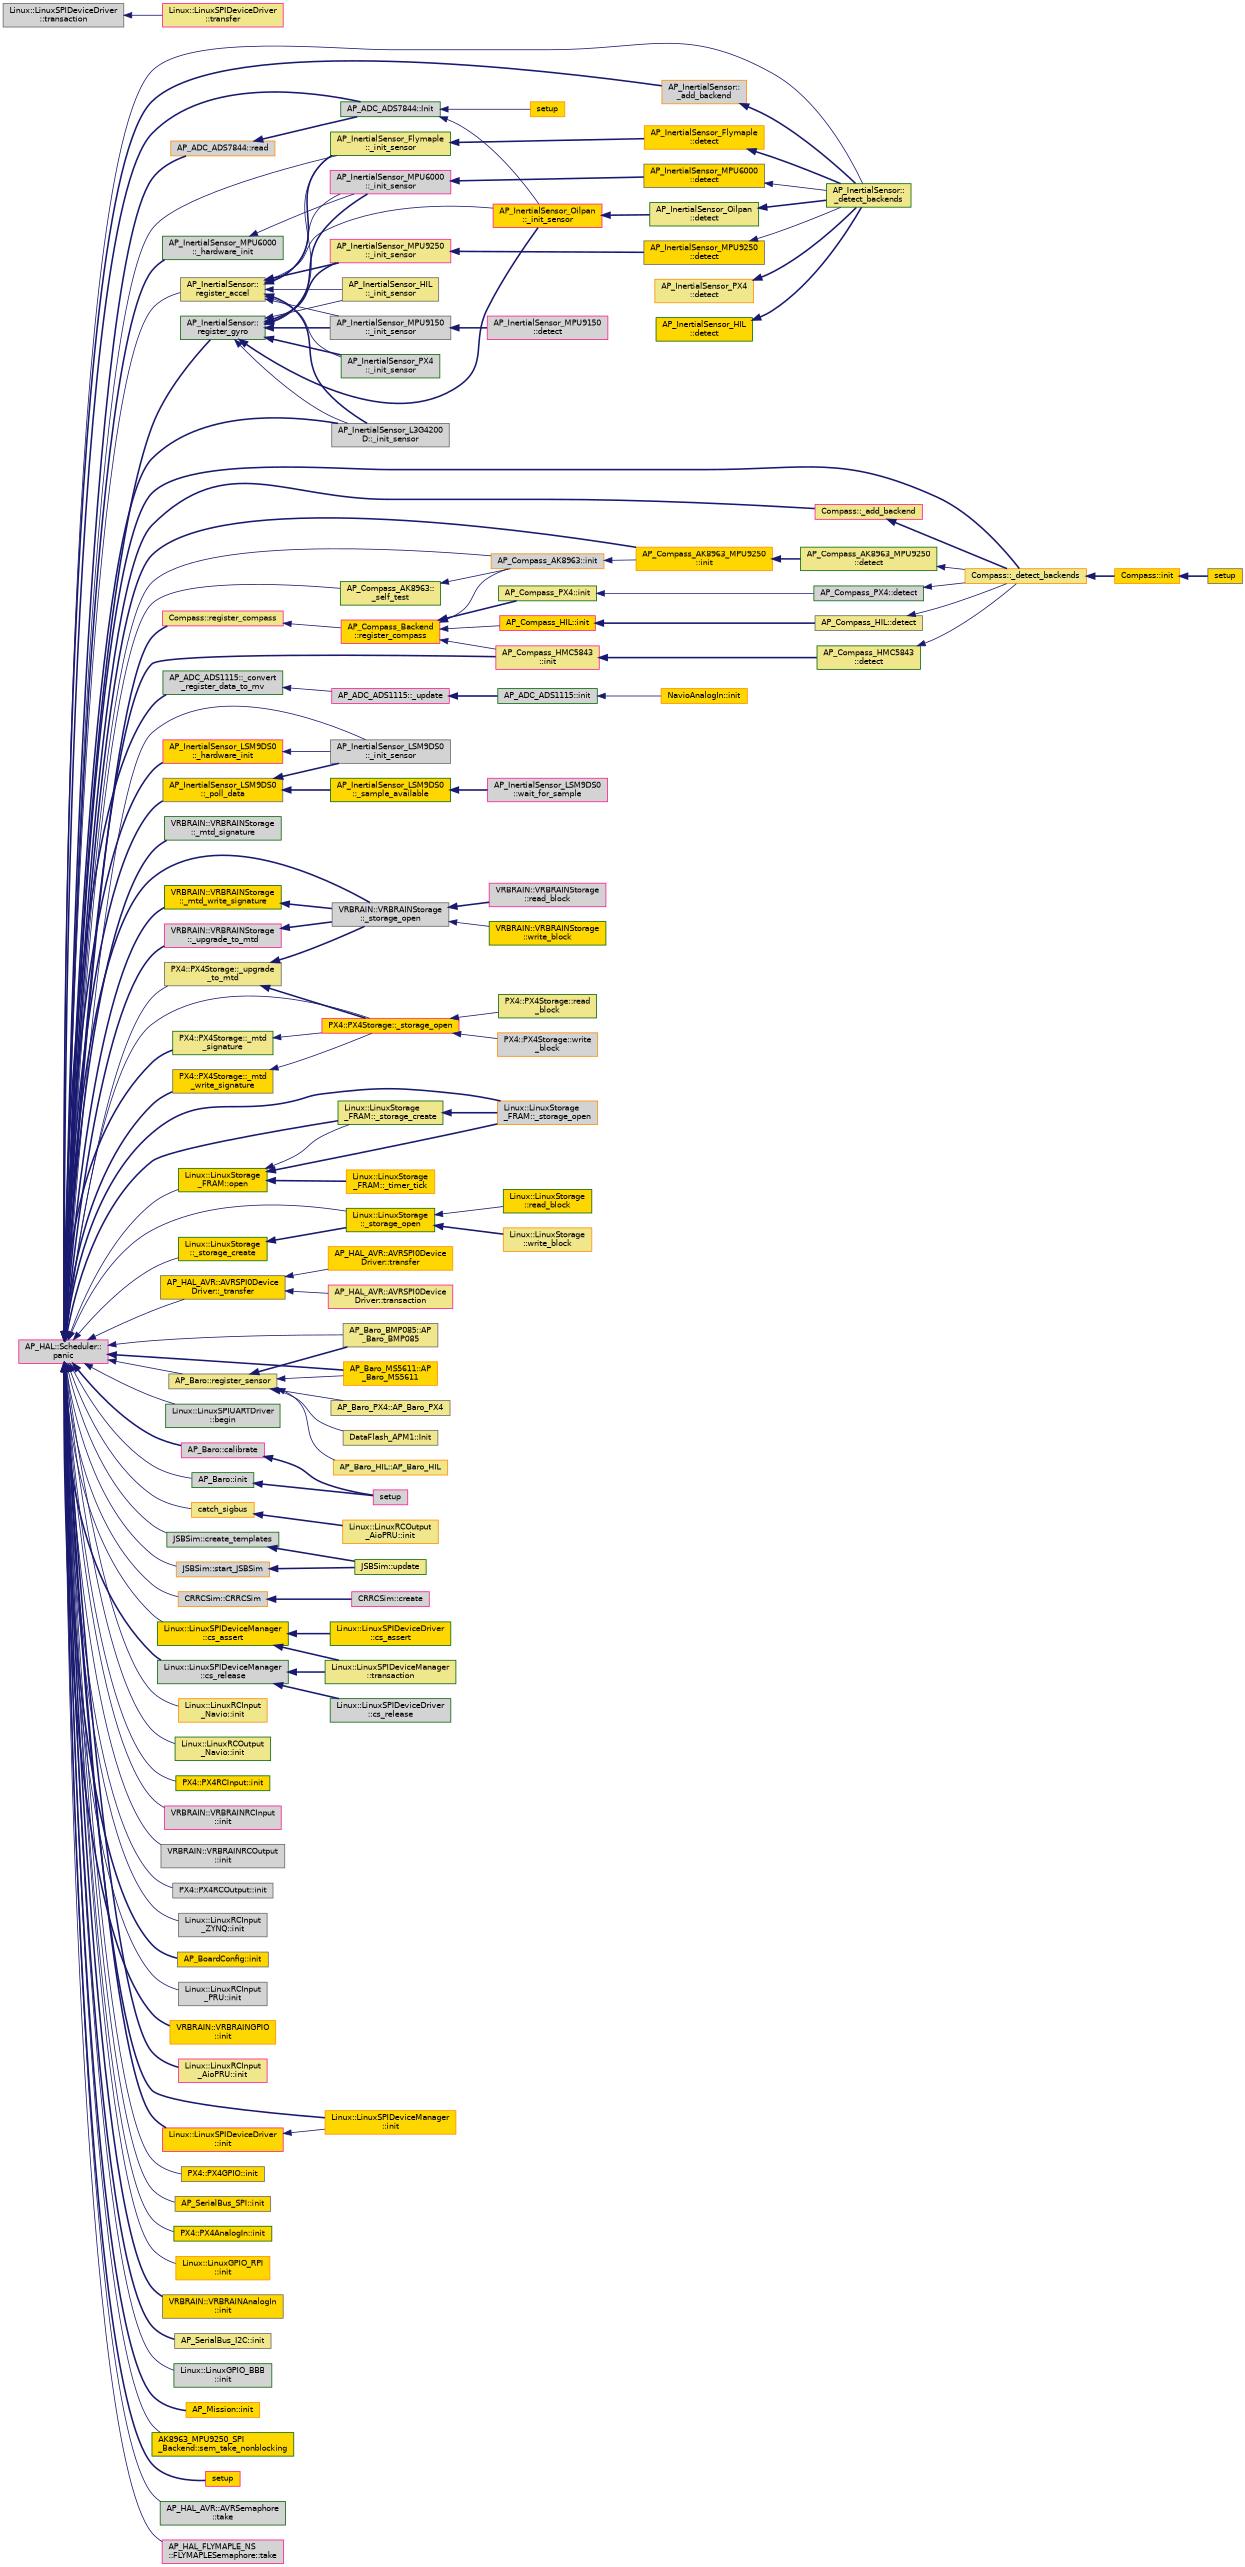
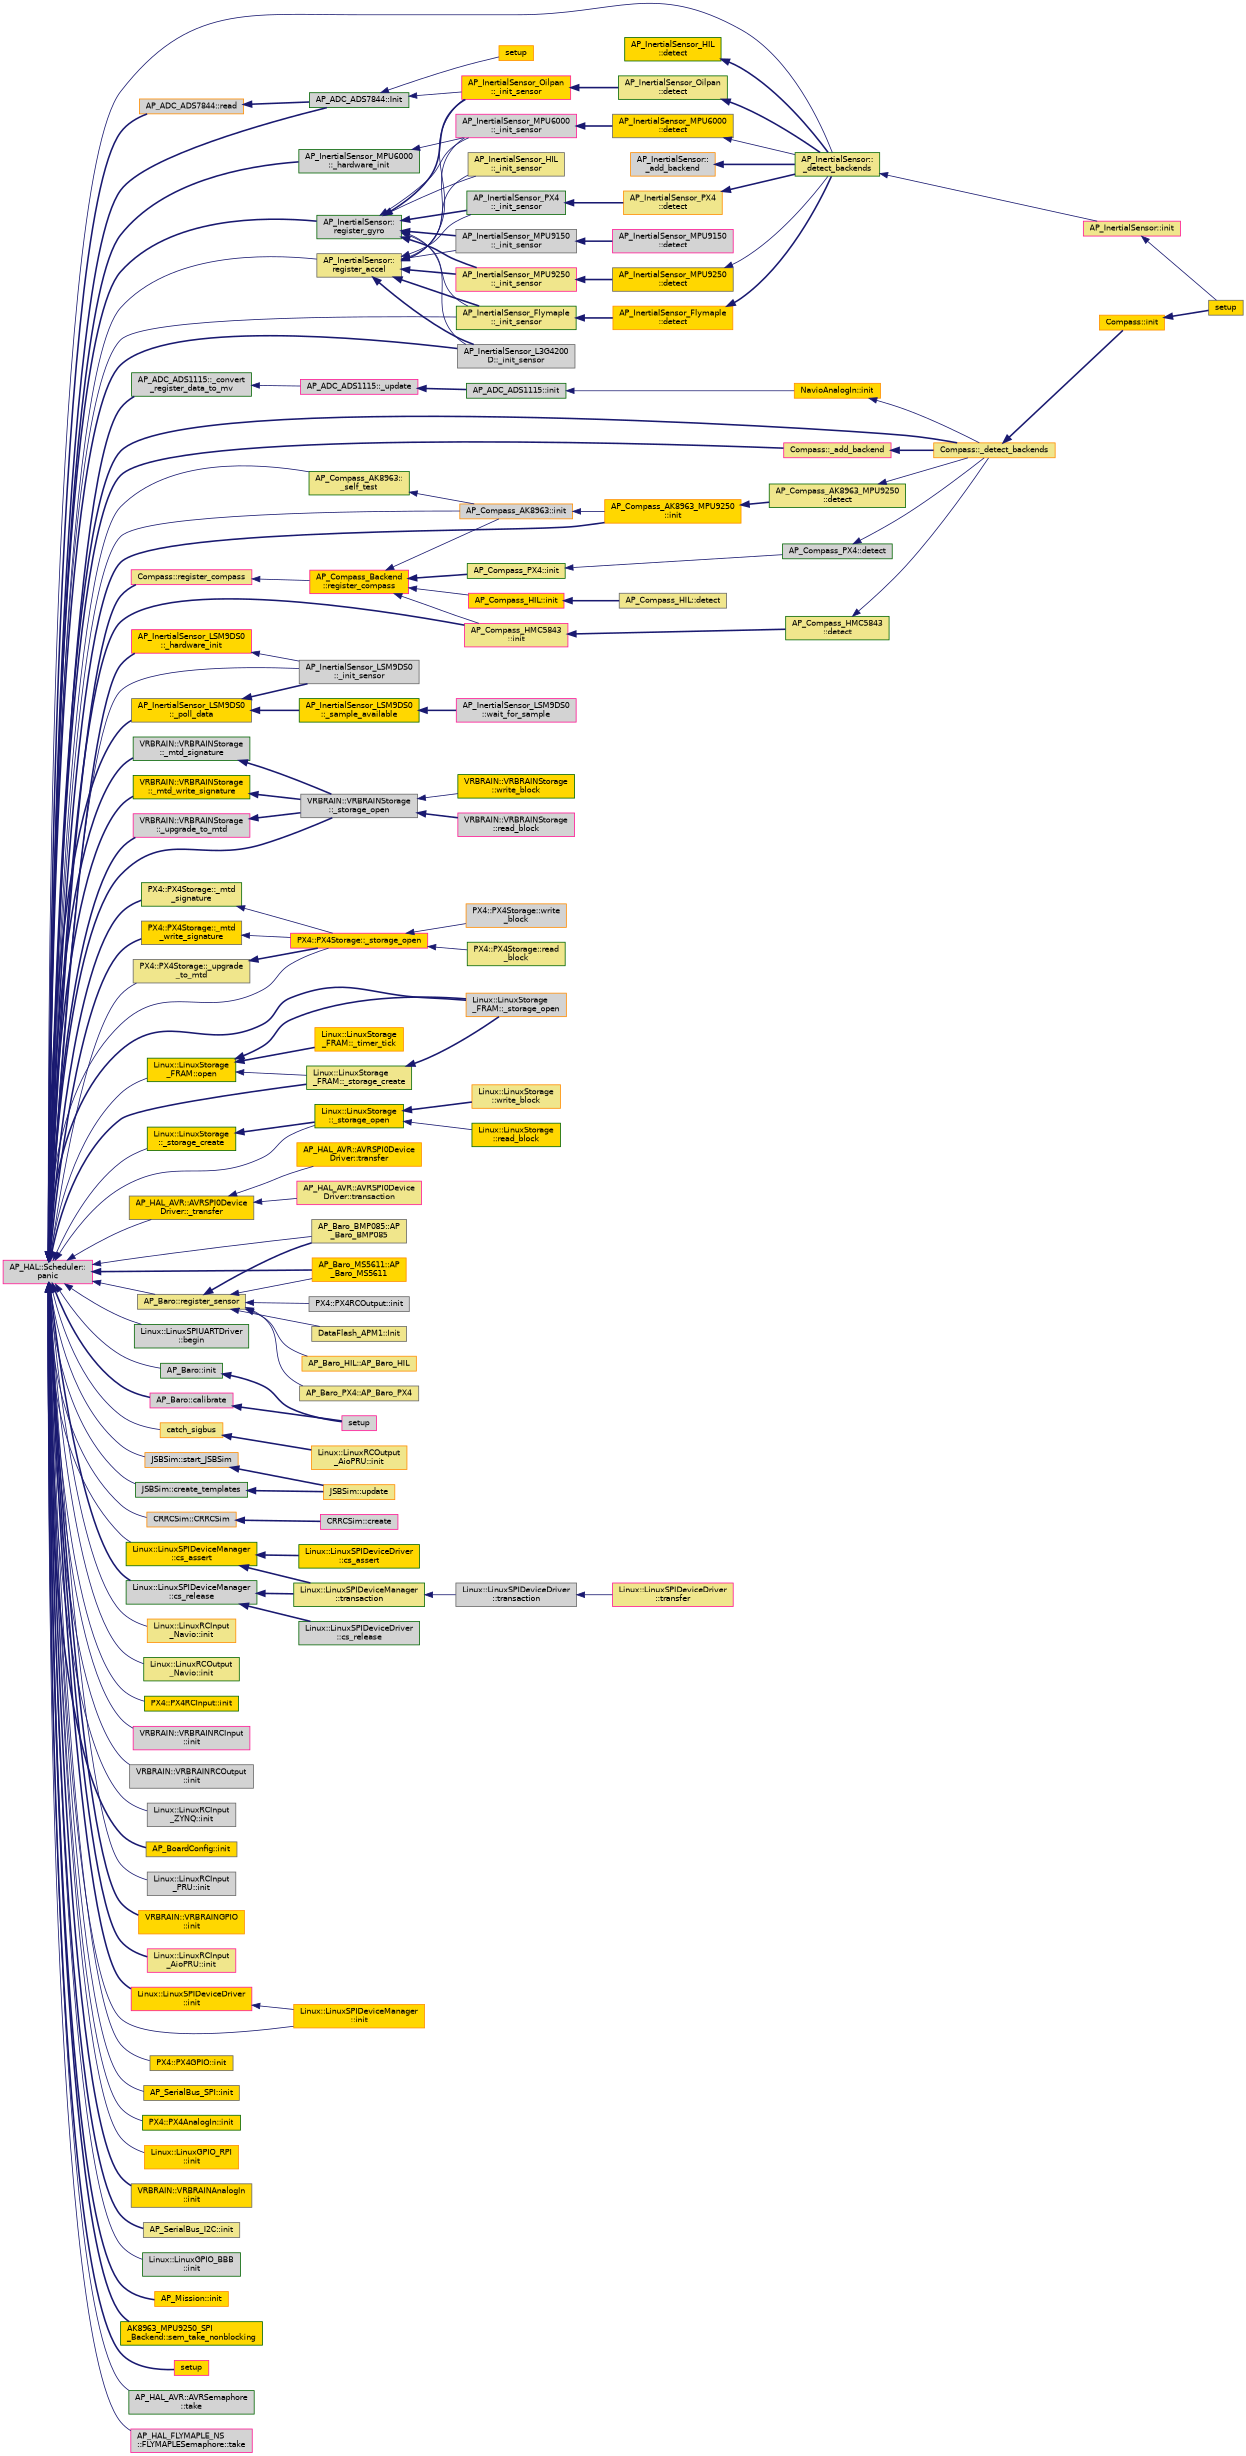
edge "AP_InertialSensor:: _add_backend" -> "AP_HAL::Scheduler:: panic": removed
edge "AP_InertialSensor_PX4 ::detect" -> "AP_InertialSensor_PX4 ::_init_sensor": added
node "AP_InertialSensor::init": added
edge "AP_InertialSensor_MPU6000 ::_init_sensor" -> "AP_InertialSensor:: register_gyro": style bold -> solid
edge "Compass::_detect_backends" -> "AP_Compass_HIL::detect": now "Compass::_detect_backends" -> "NavioAnalogIn::init"
edge "VRBRAIN::VRBRAINStorage ::_storage_open" -> "PX4::PX4Storage::_upgrade _to_mtd": now "VRBRAIN::VRBRAINStorage ::_storage_open" -> "VRBRAIN::VRBRAINStorage ::_mtd_signature"
node "JSBSim::update": color darkgreen -> darkorange
edge "Linux::LinuxSPIDeviceDriver ::transaction" -> "Linux::LinuxSPIDeviceManager ::transaction": added
edge "PX4::PX4RCOutput::init" -> "AP_HAL::Scheduler:: panic": now "PX4::PX4RCOutput::init" -> "AP_Baro::register_sensor"
edge "Linux::LinuxSPIDeviceManager ::init" -> "AP_HAL::Scheduler:: panic": style bold -> solid
edge "AK8963_MPU9250_SPI _Backend::sem_take_nonblocking" -> "AP_HAL::Scheduler:: panic": style solid -> bold
